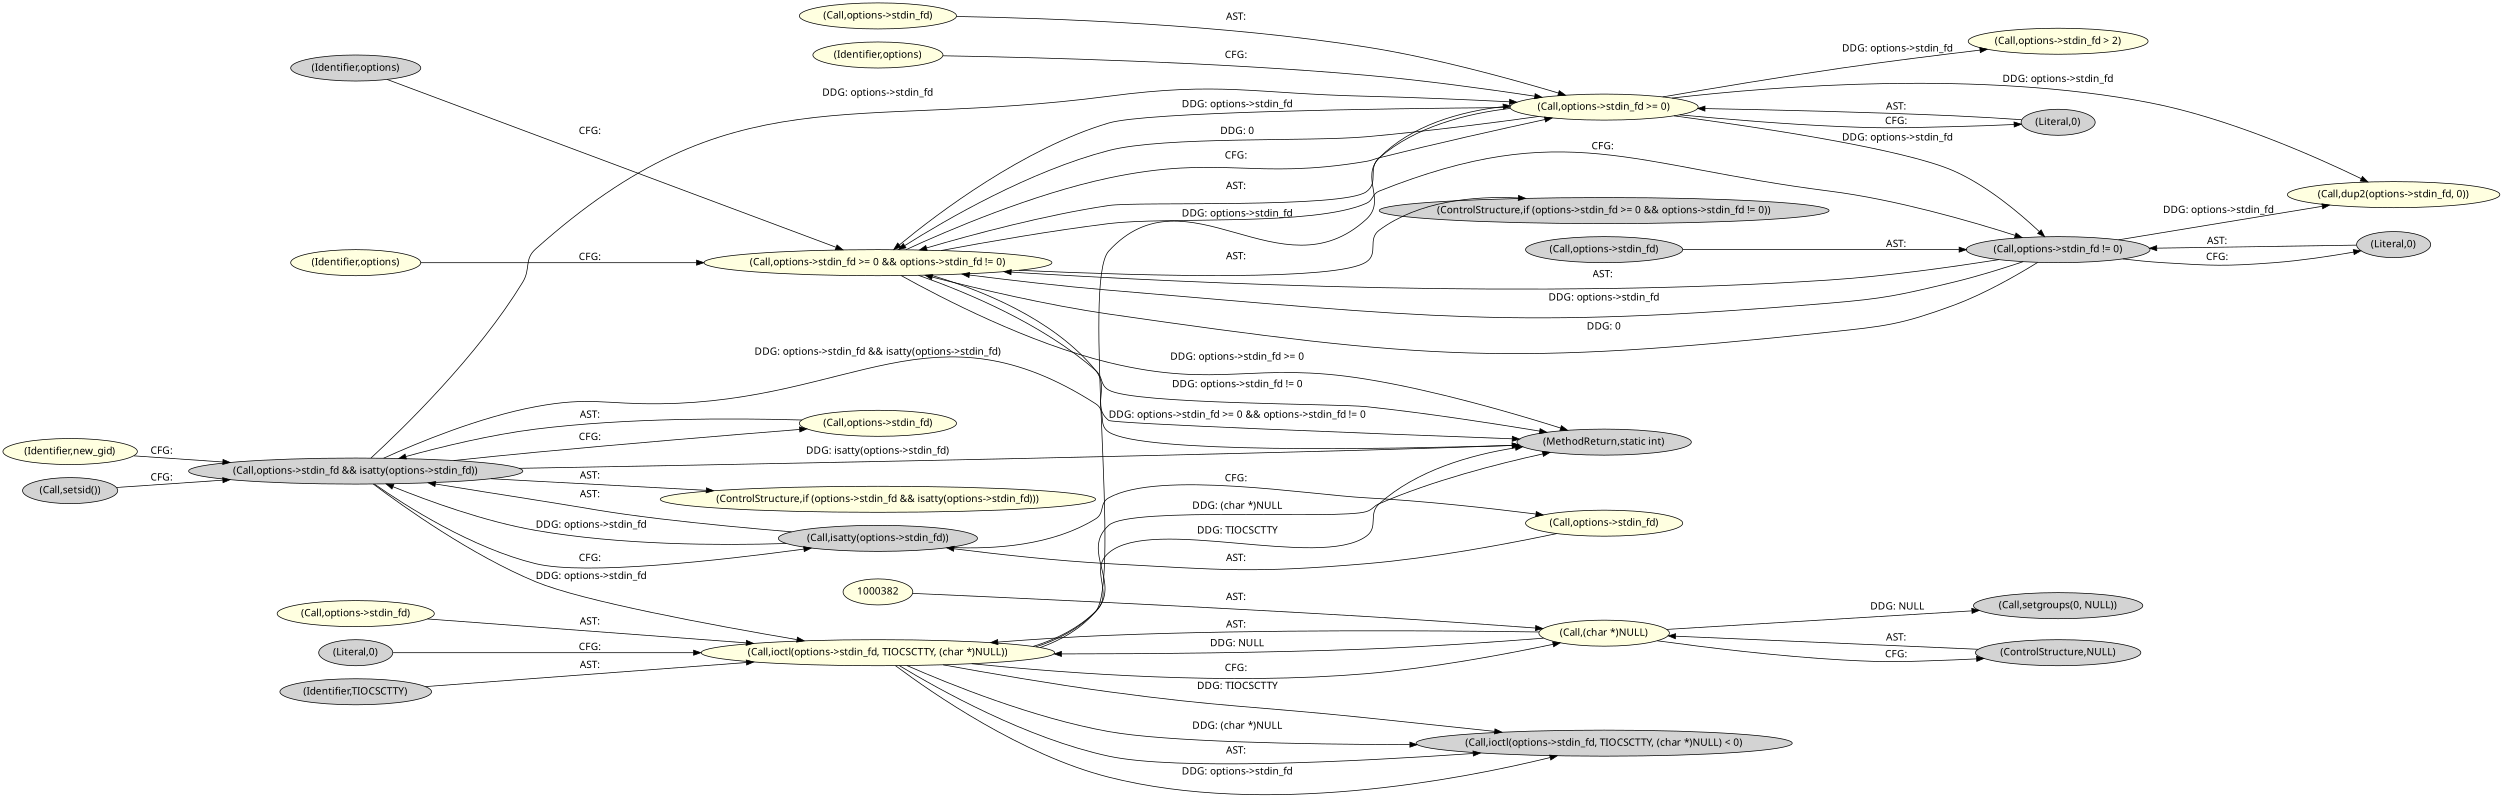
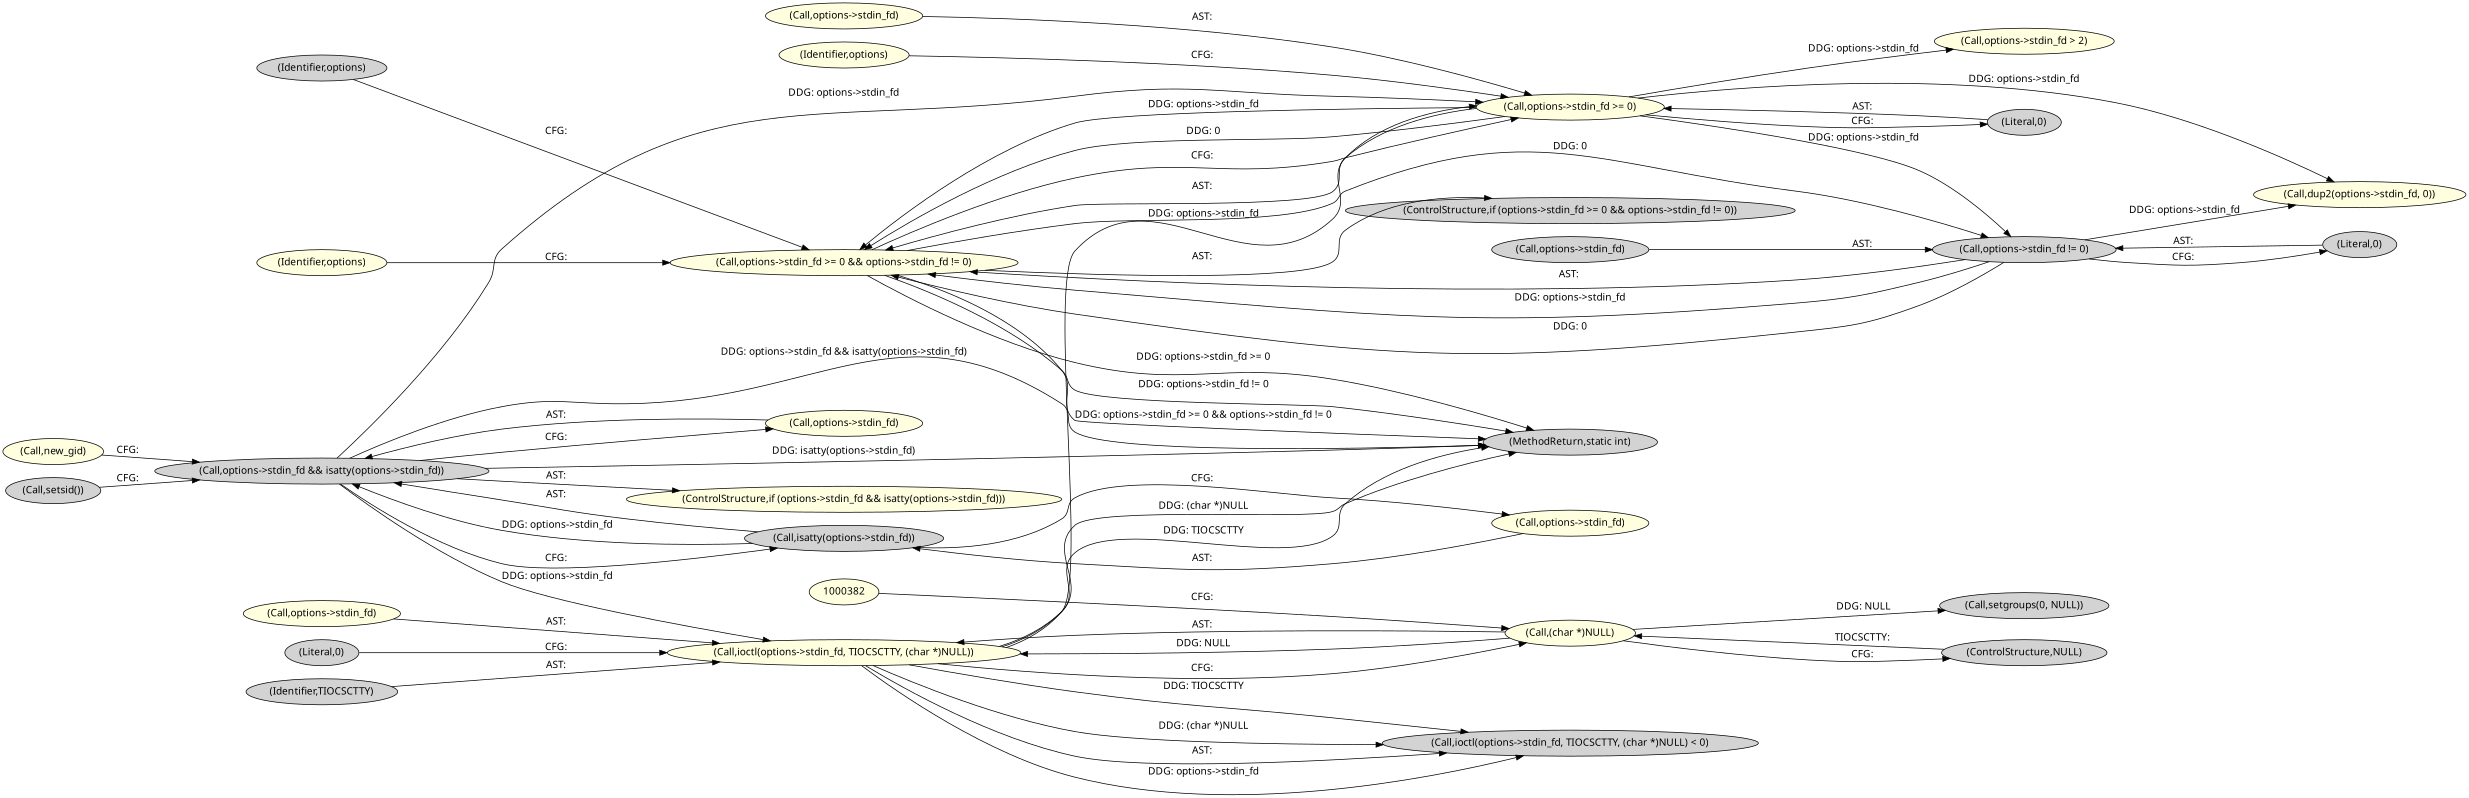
edge "(Call,options->stdin_fd >= 0 && options->stdin_fd != 0)" -> "(Call,options->stdin_fd != 0)": label "CFG: " -> "DDG: 0"
node "(Identifier,new_gid)": label "(Identifier,new_gid)" -> "(Call,new_gid)"
edge "1000382" -> "(Call,(char *)NULL)": label "AST: " -> "CFG: "
edge "(ControlStructure,NULL)" -> "(Call,(char *)NULL)": label "AST: " -> "TIOCSCTTY: "
